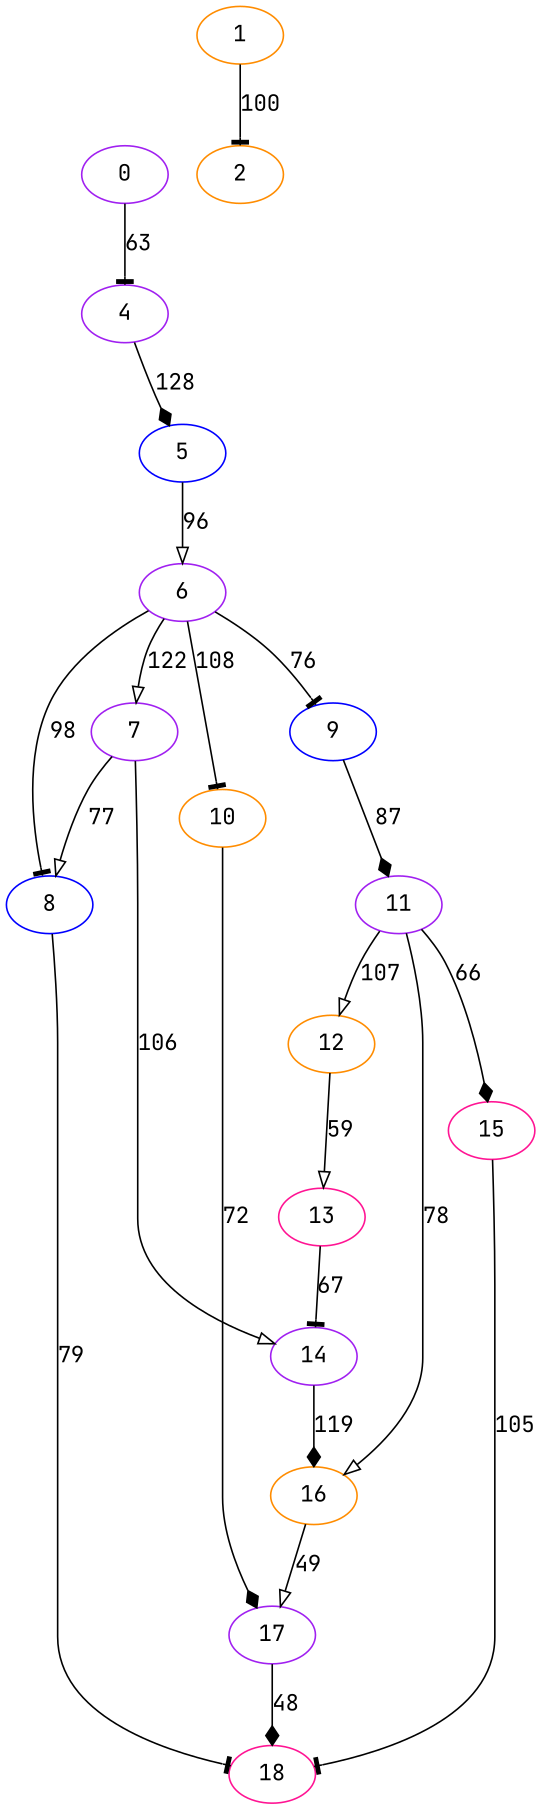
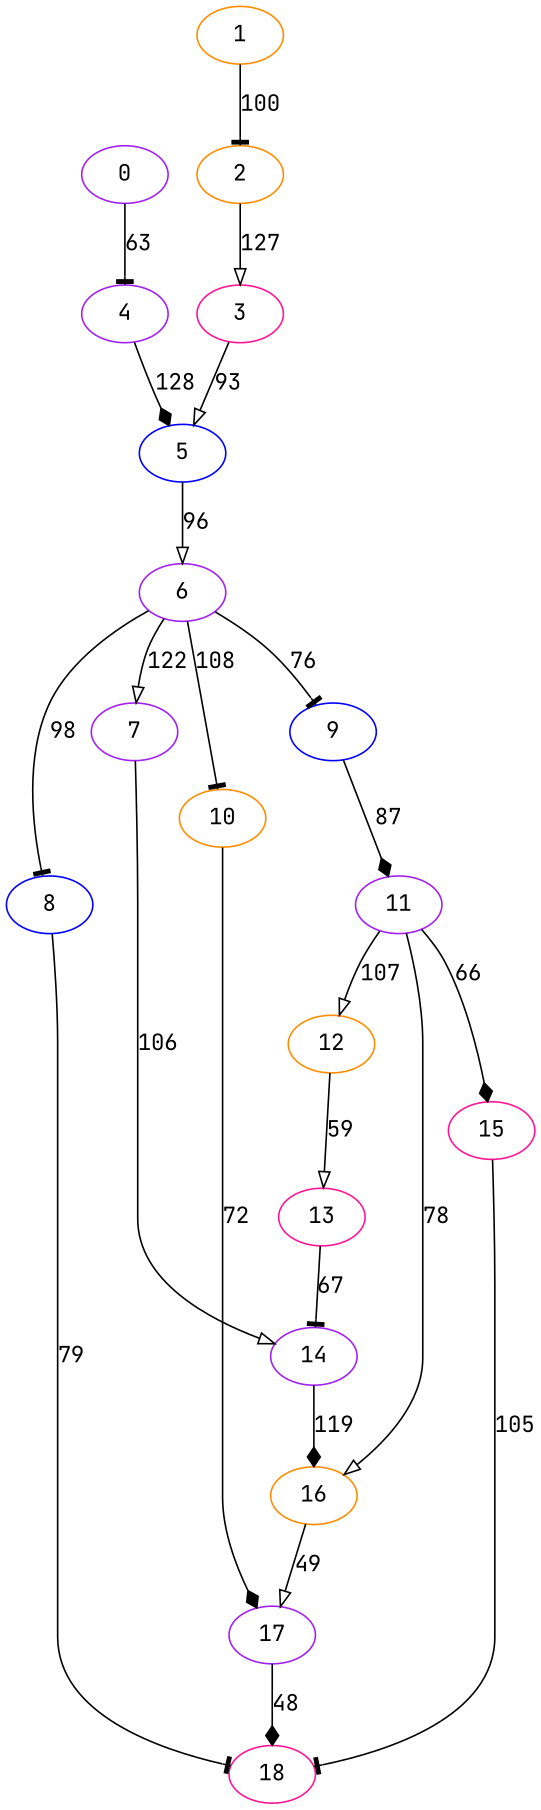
node "3": added
edge "7" -> "8": removed, label "77"
